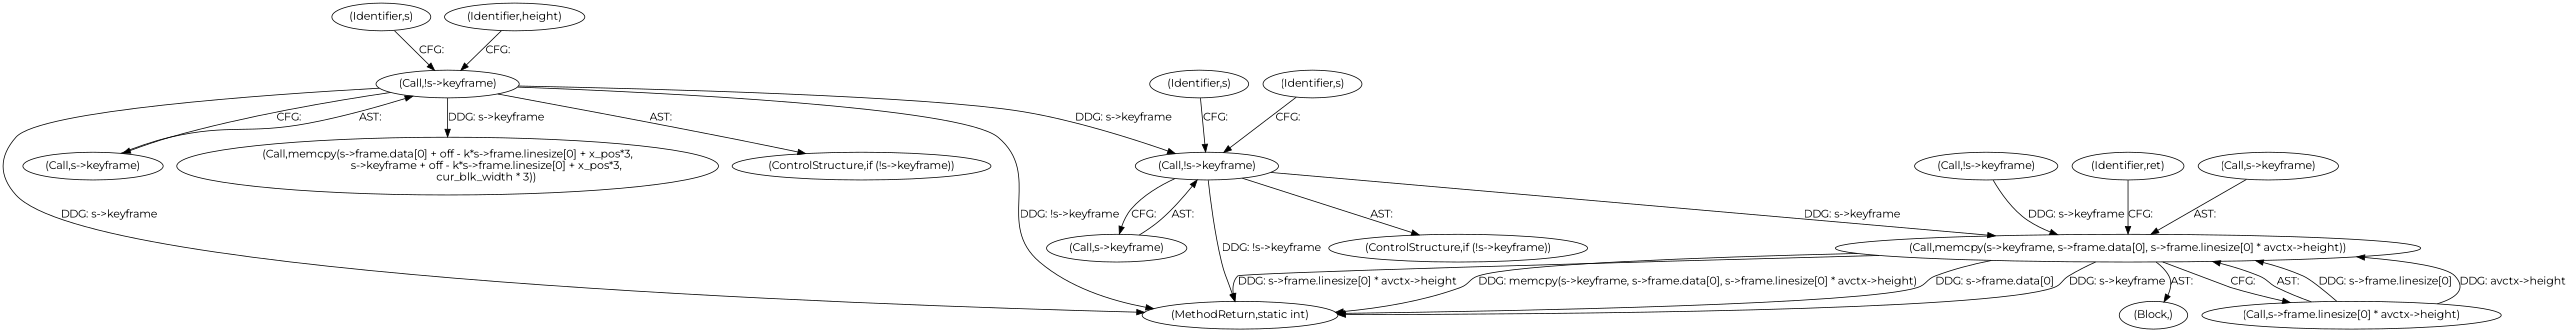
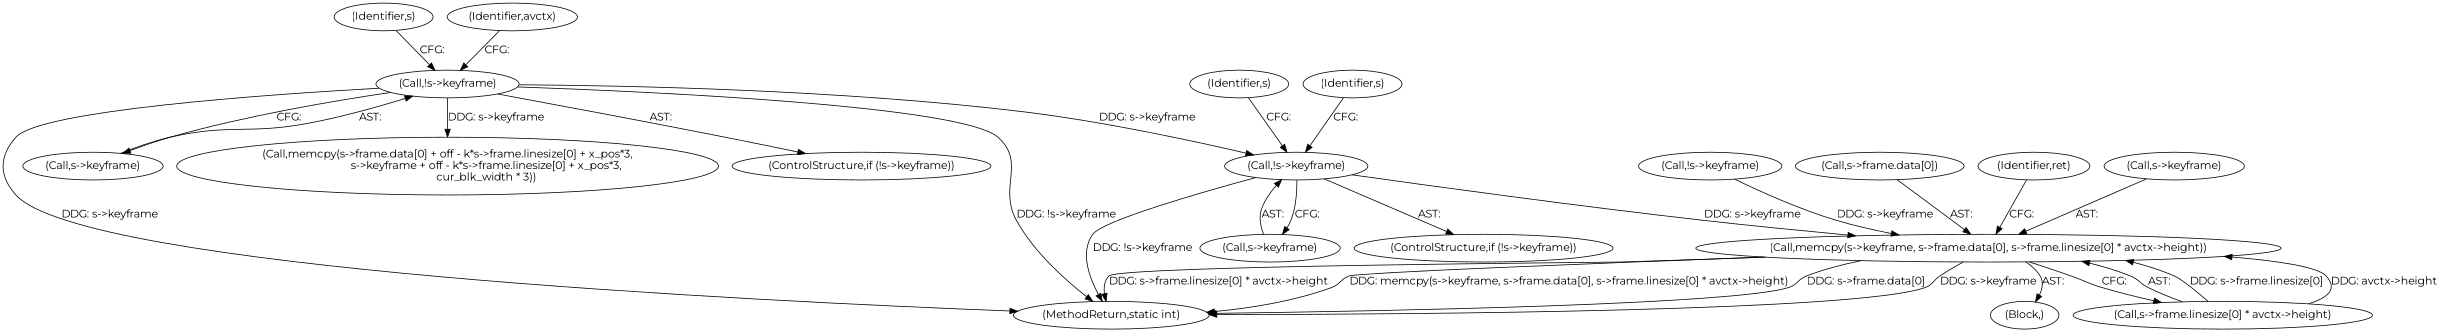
node "(Identifier,height)": label "(Identifier,height)" -> "(Identifier,avctx)"
node "(Call,s->frame.data[0])": added
